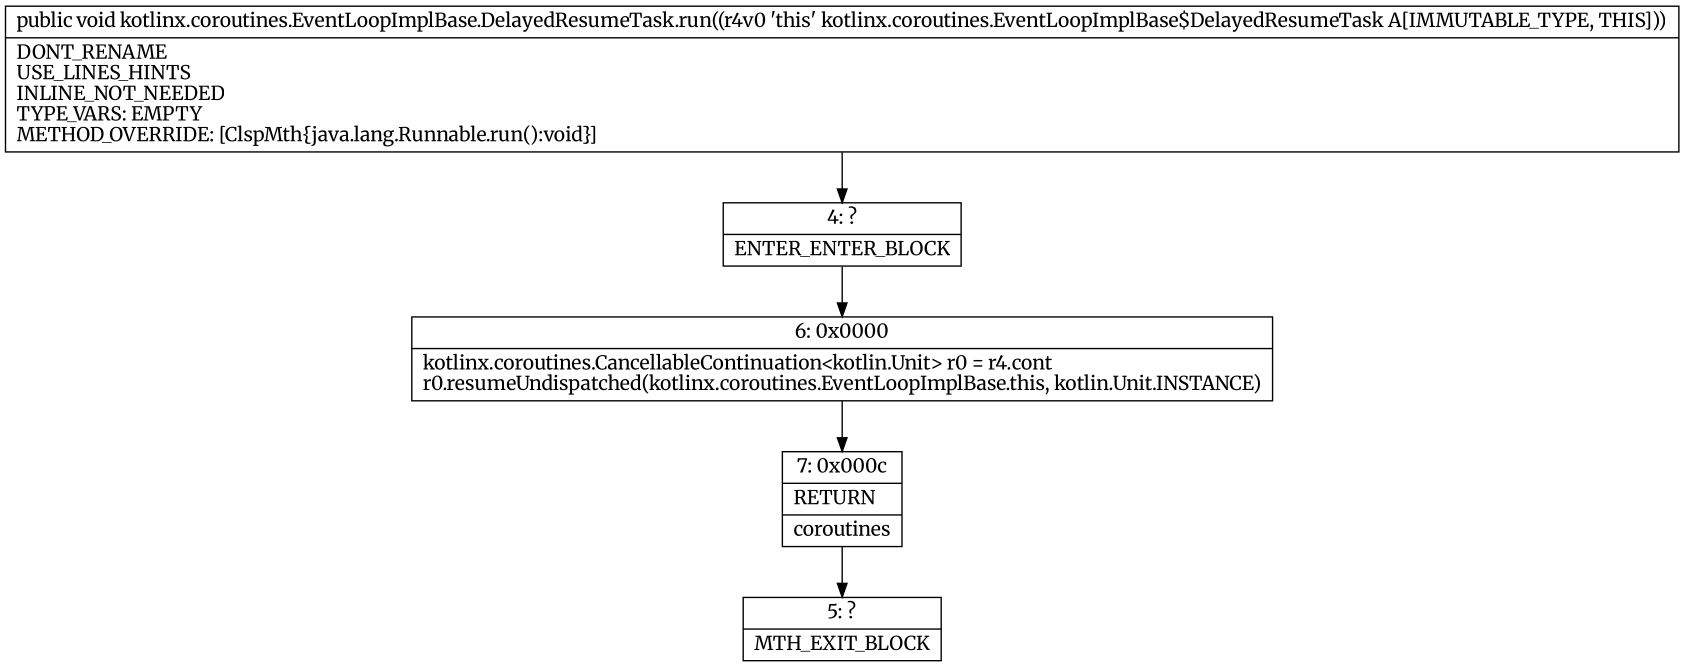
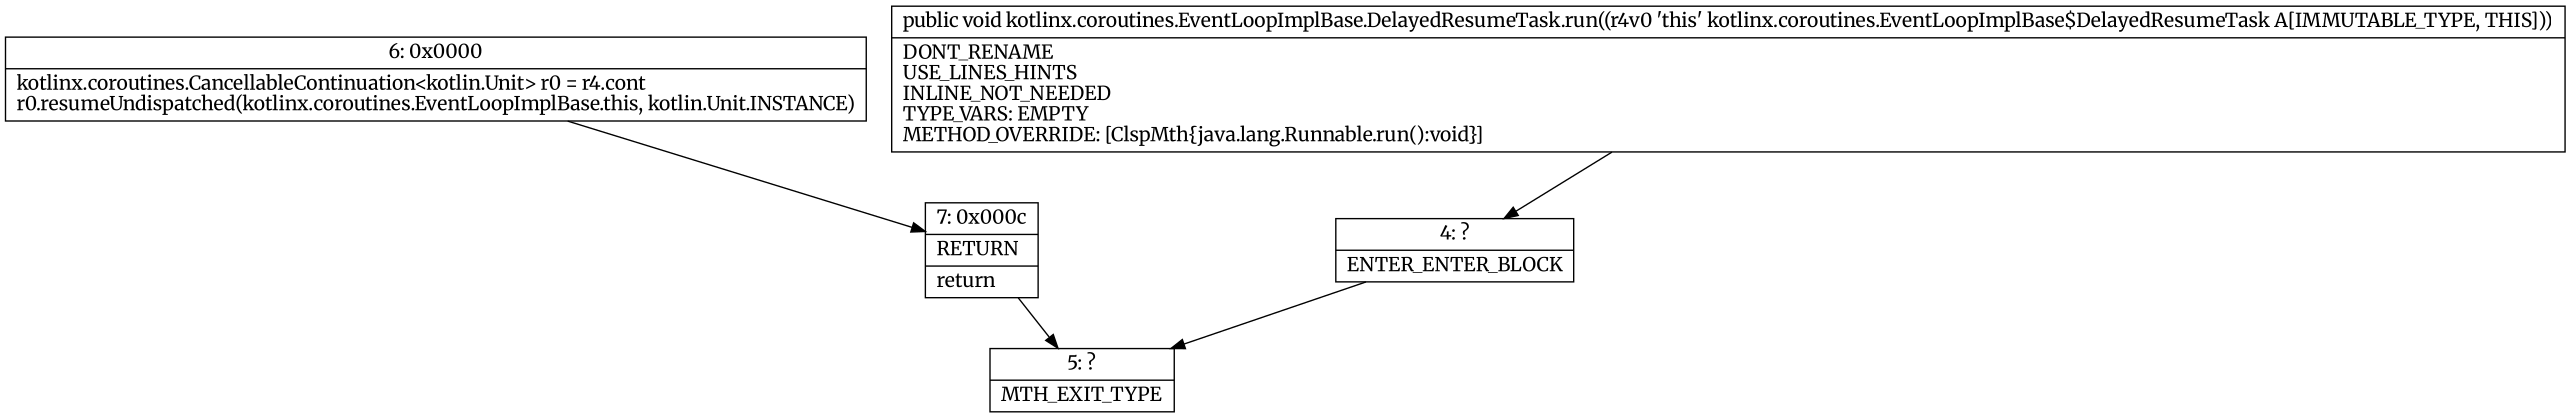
edge "4: ?" -> "6: 0x0000": now "4: ?" -> "5: ?"
node "7: 0x000c": text "coroutines" -> "return"
node "5: ?": text "MTH_EXIT_BLOCK" -> "MTH_EXIT_TYPE"
